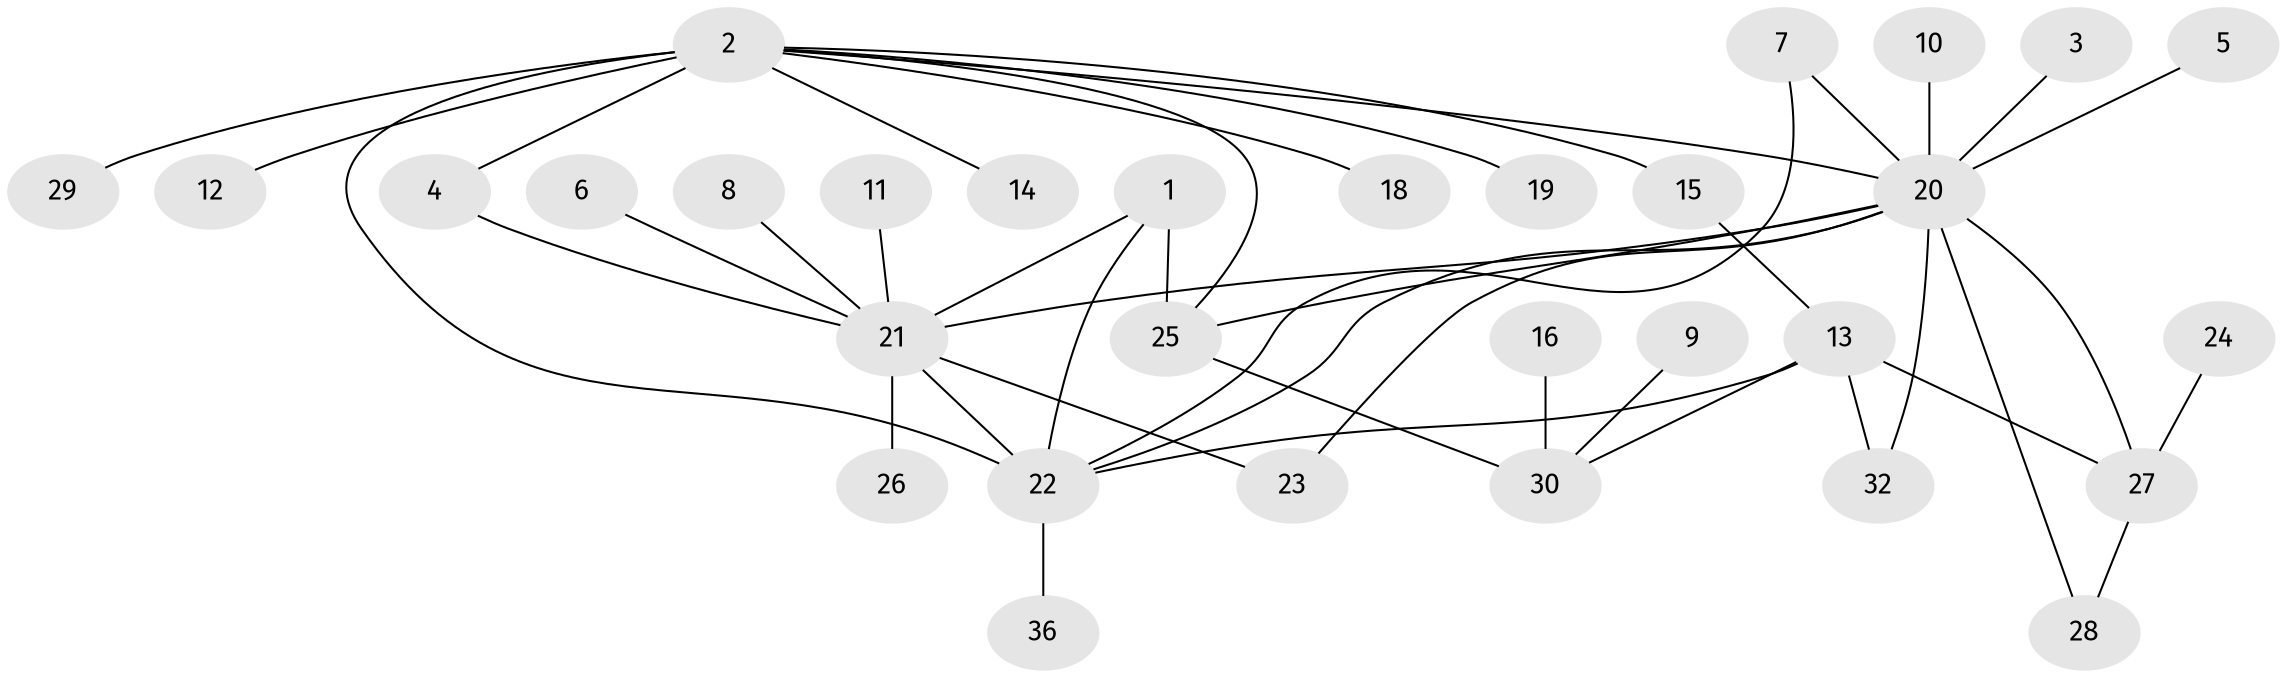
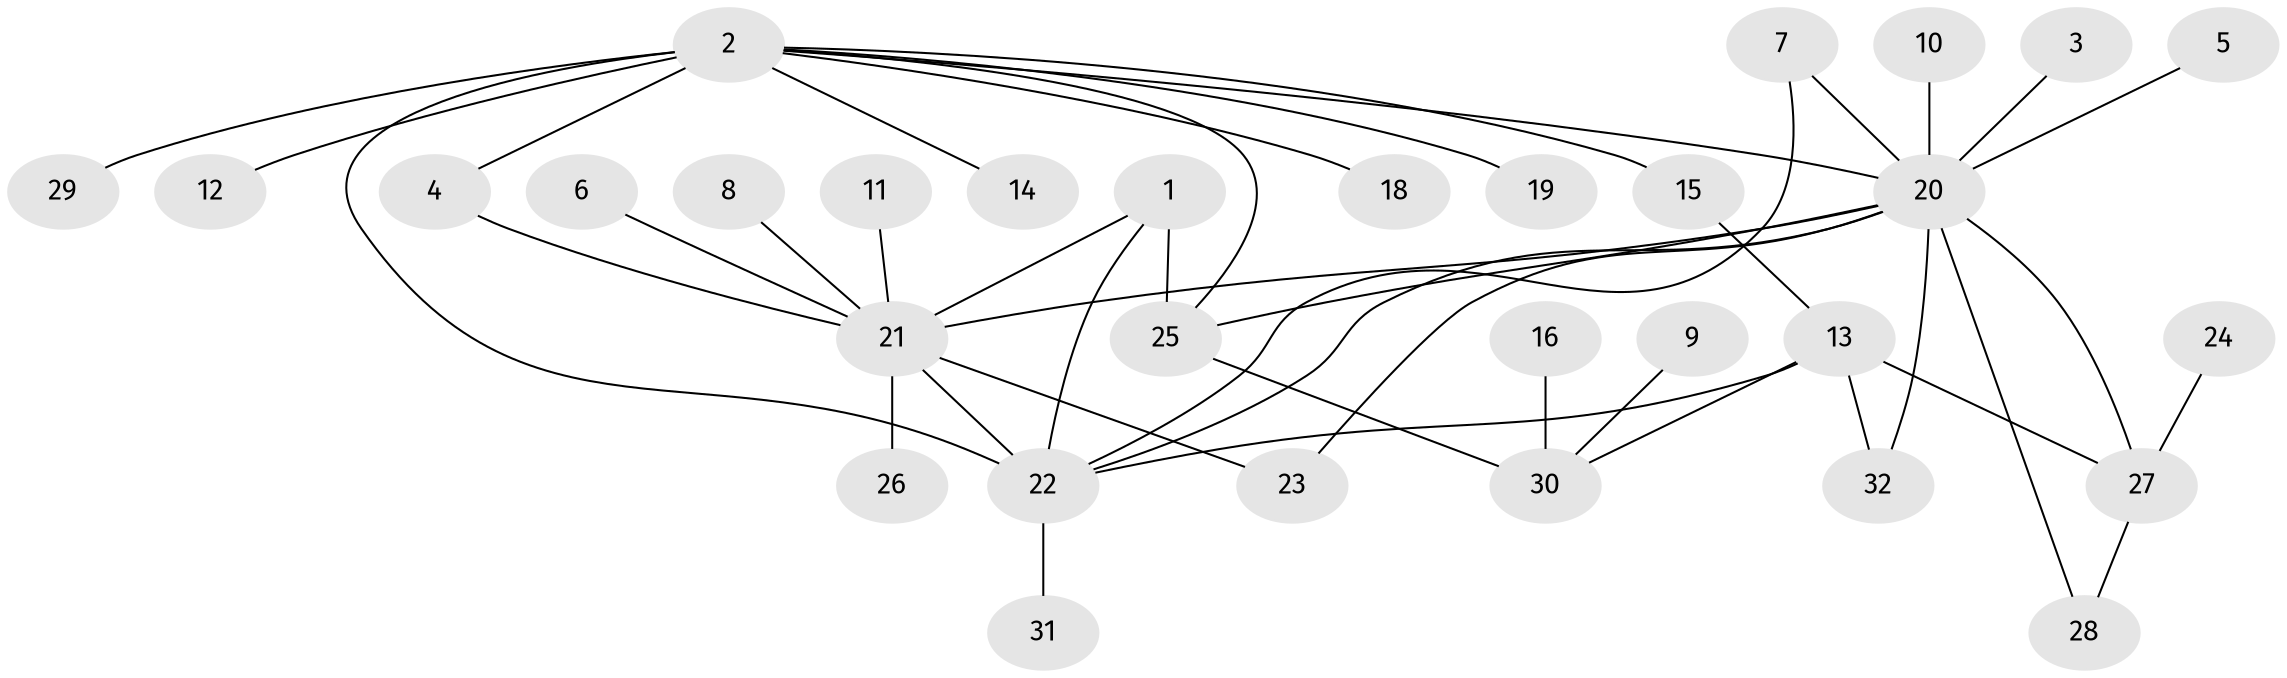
node "36": label "36" -> "31"
